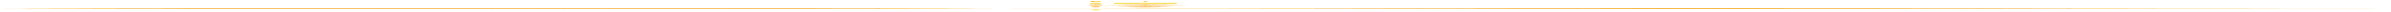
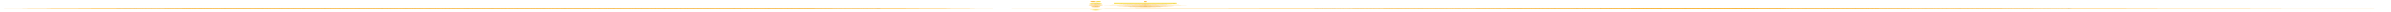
node "beans['0', '0', '1']": shape diamond -> note
